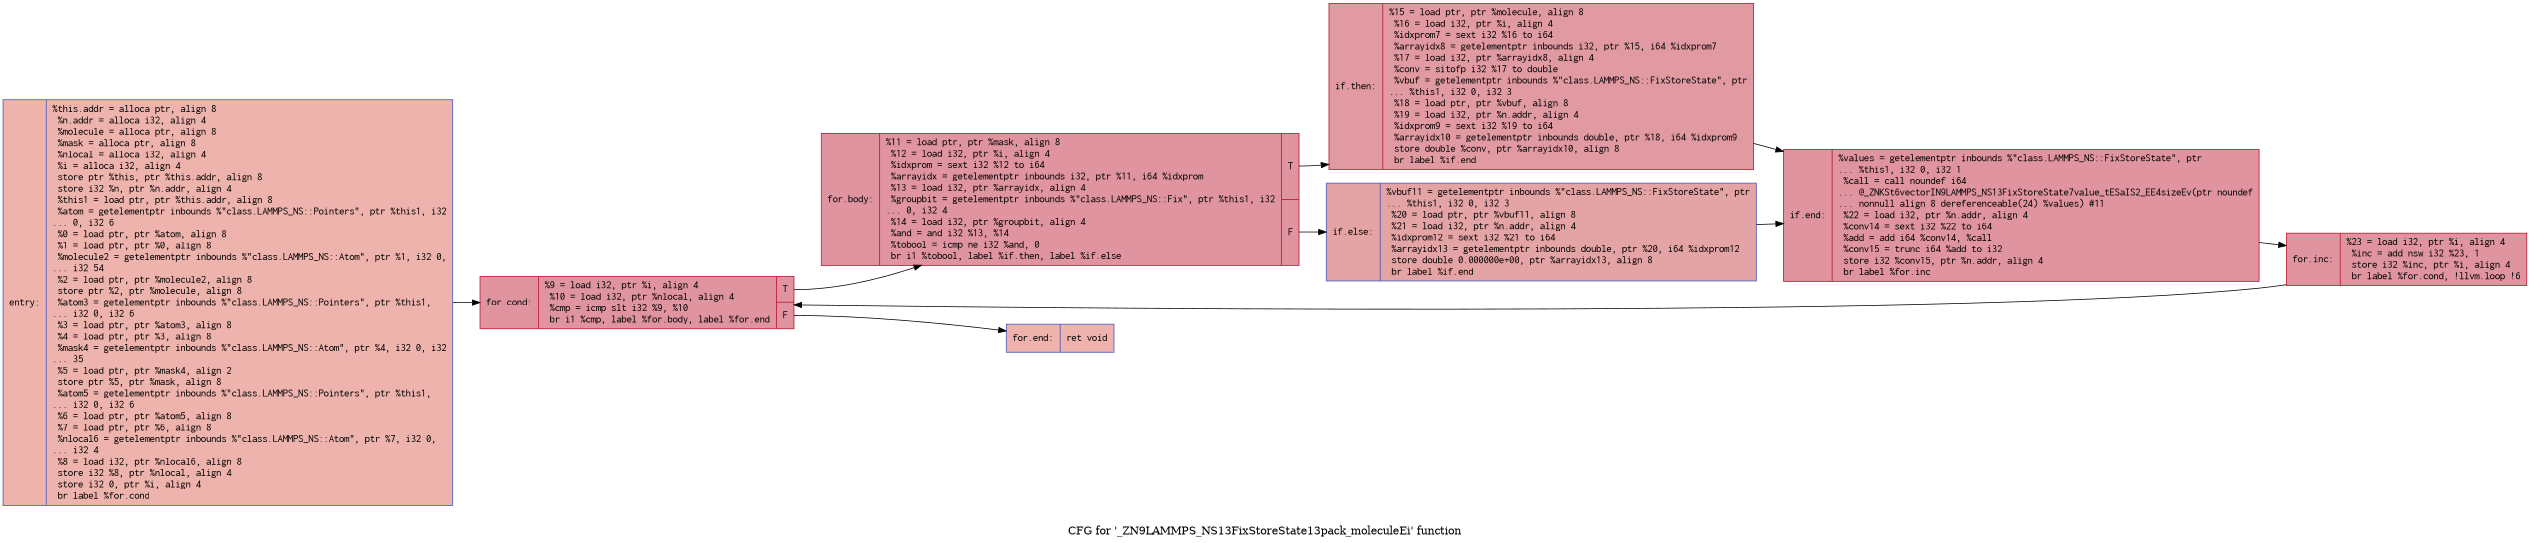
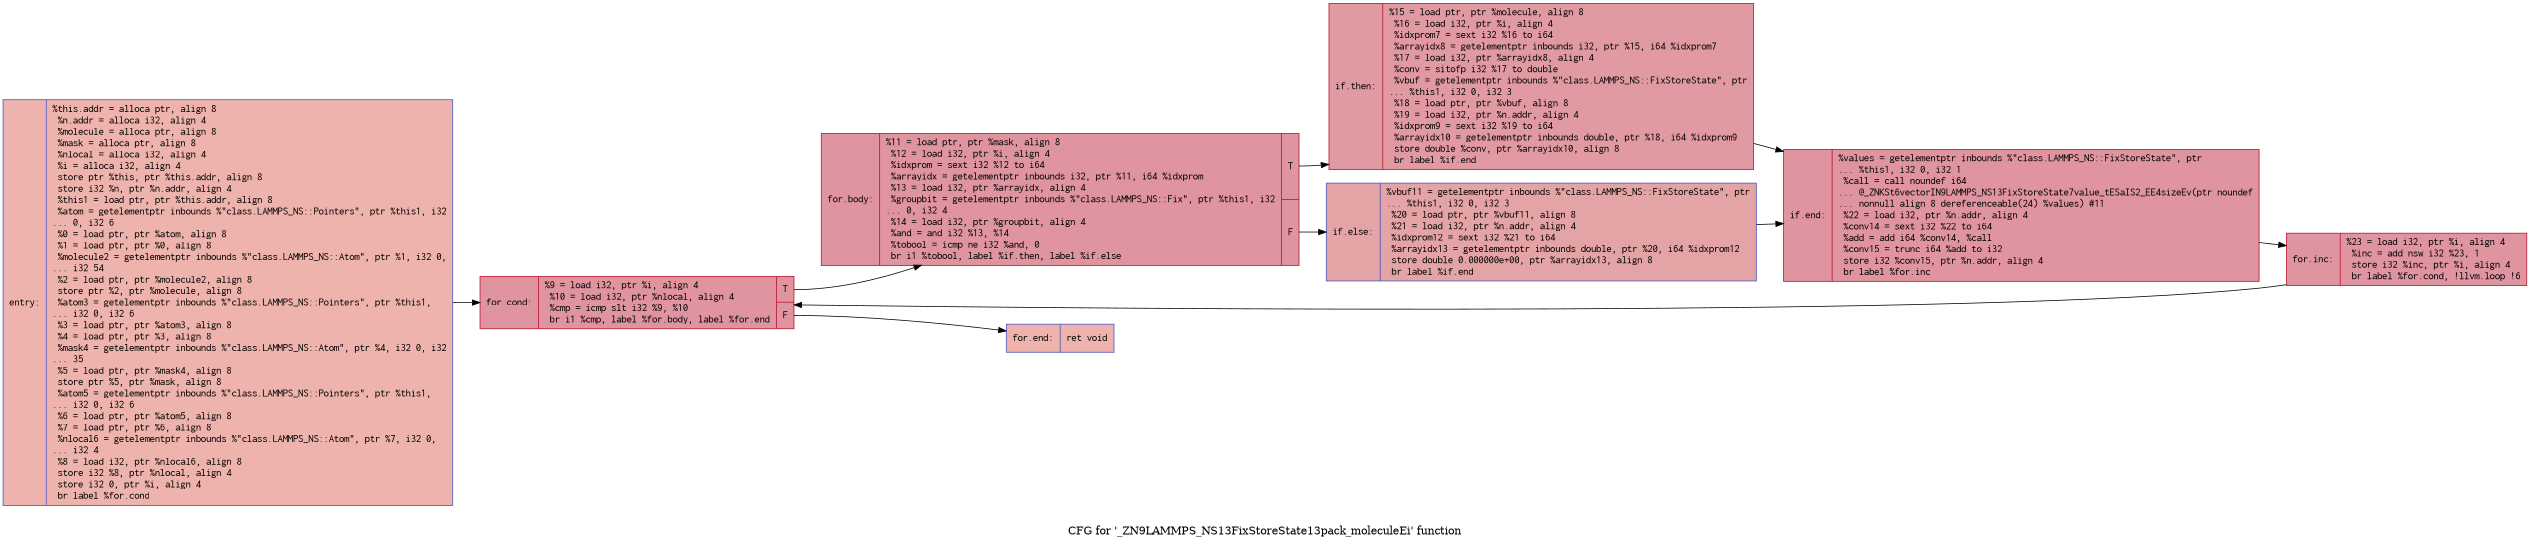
node "entry:": text "%5 = load ptr, ptr %mask4, align 2" -> "%5 = load ptr, ptr %mask4, align 8"
